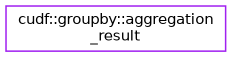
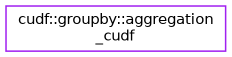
node "cudf::groupby::aggregation _result": label "cudf::groupby::aggregation _result" -> "cudf::groupby::aggregation _cudf"
